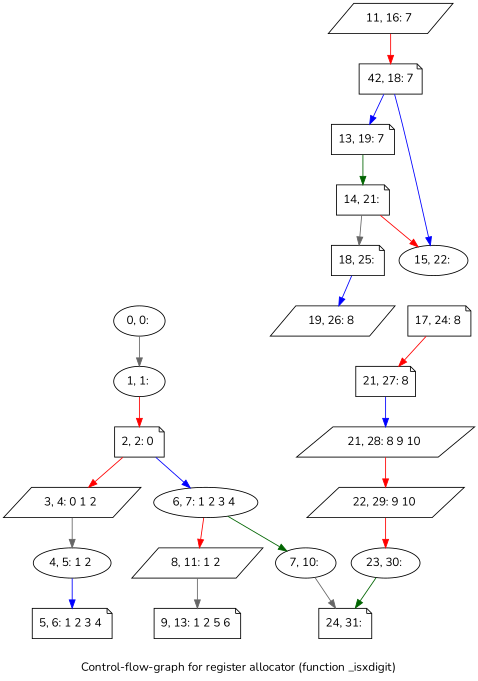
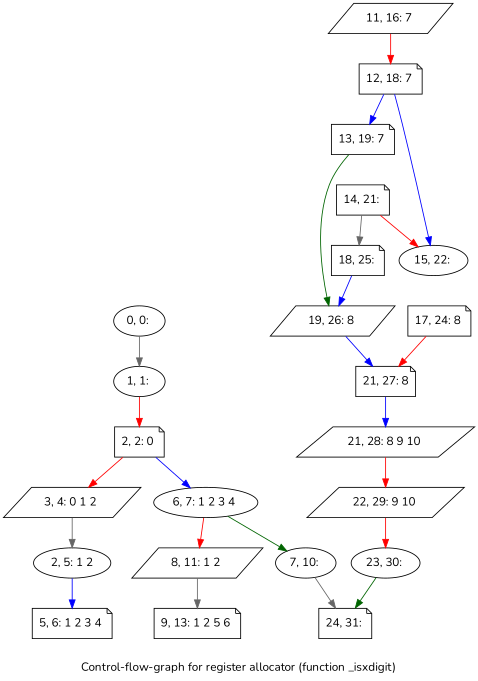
node "42, 18: 7": label "42, 18: 7" -> "12, 18: 7"
edge "13, 19: 7" -> "14, 21:": now "13, 19: 7" -> "19, 26: 8"
edge "19, 26: 8" -> "21, 27: 8": added
node "4, 5: 1 2": label "4, 5: 1 2" -> "2, 5: 1 2"
